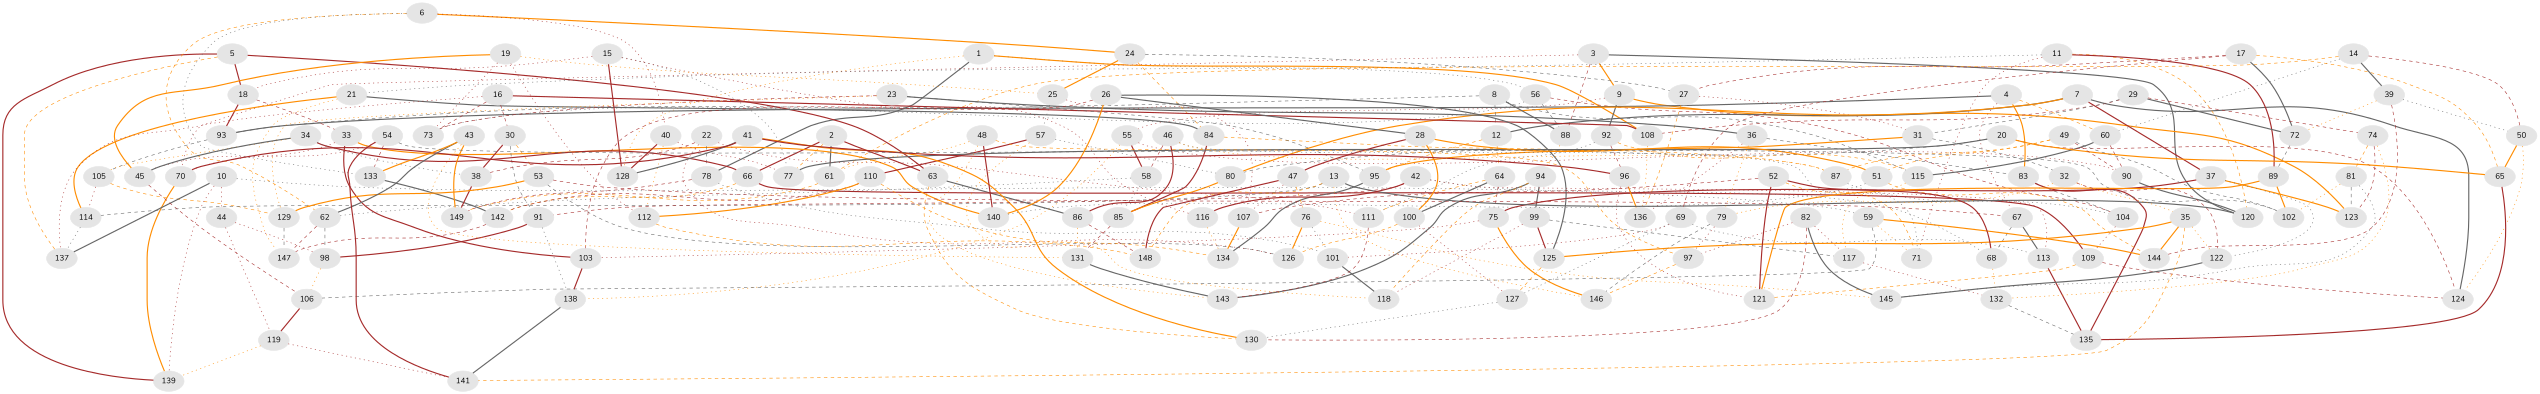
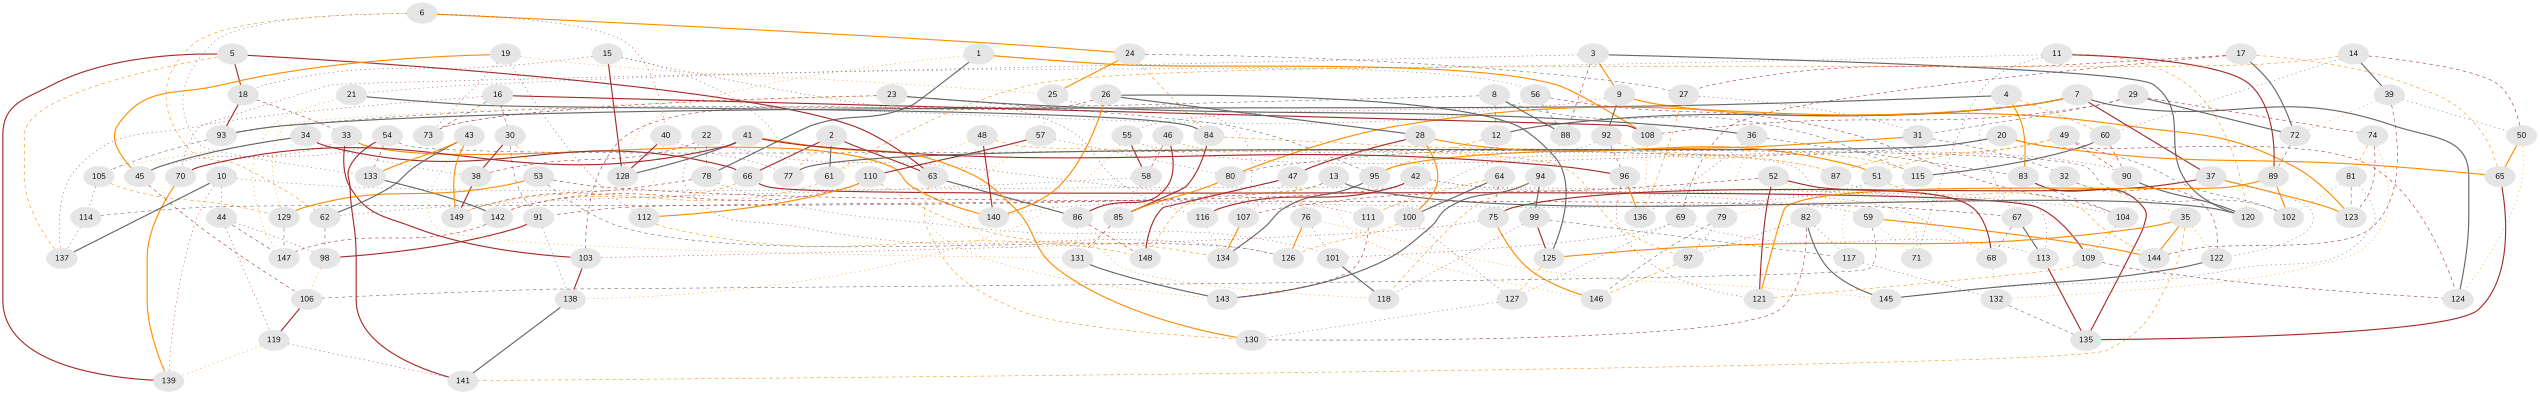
edge "21" -- "114": removed
edge "52" -- "71": style dashed -> dotted
edge "62" -- "147": now "44" -- "147"
